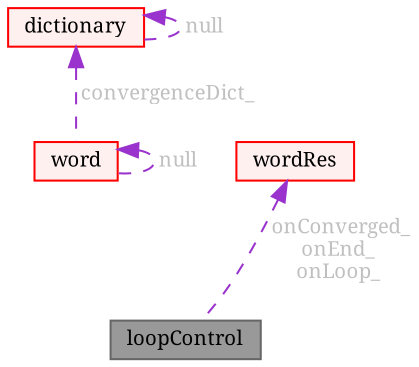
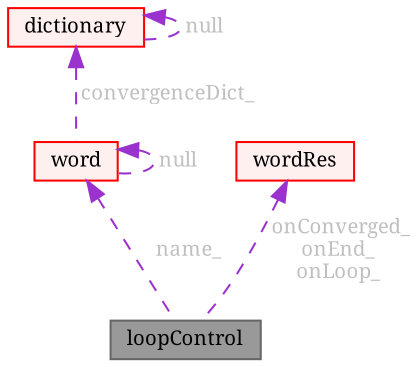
edge "loopControl" -> "word": added, label "name_"
